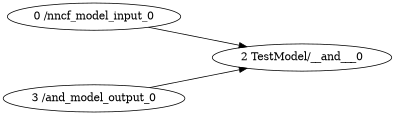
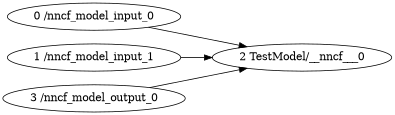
node "1 /nncf_model_input_1": added
node "2 TestModel/__and___0": label "2 TestModel/__and___0" -> "2 TestModel/__nncf___0"
node "3 /and_model_output_0": label "3 /and_model_output_0" -> "3 /nncf_model_output_0"
